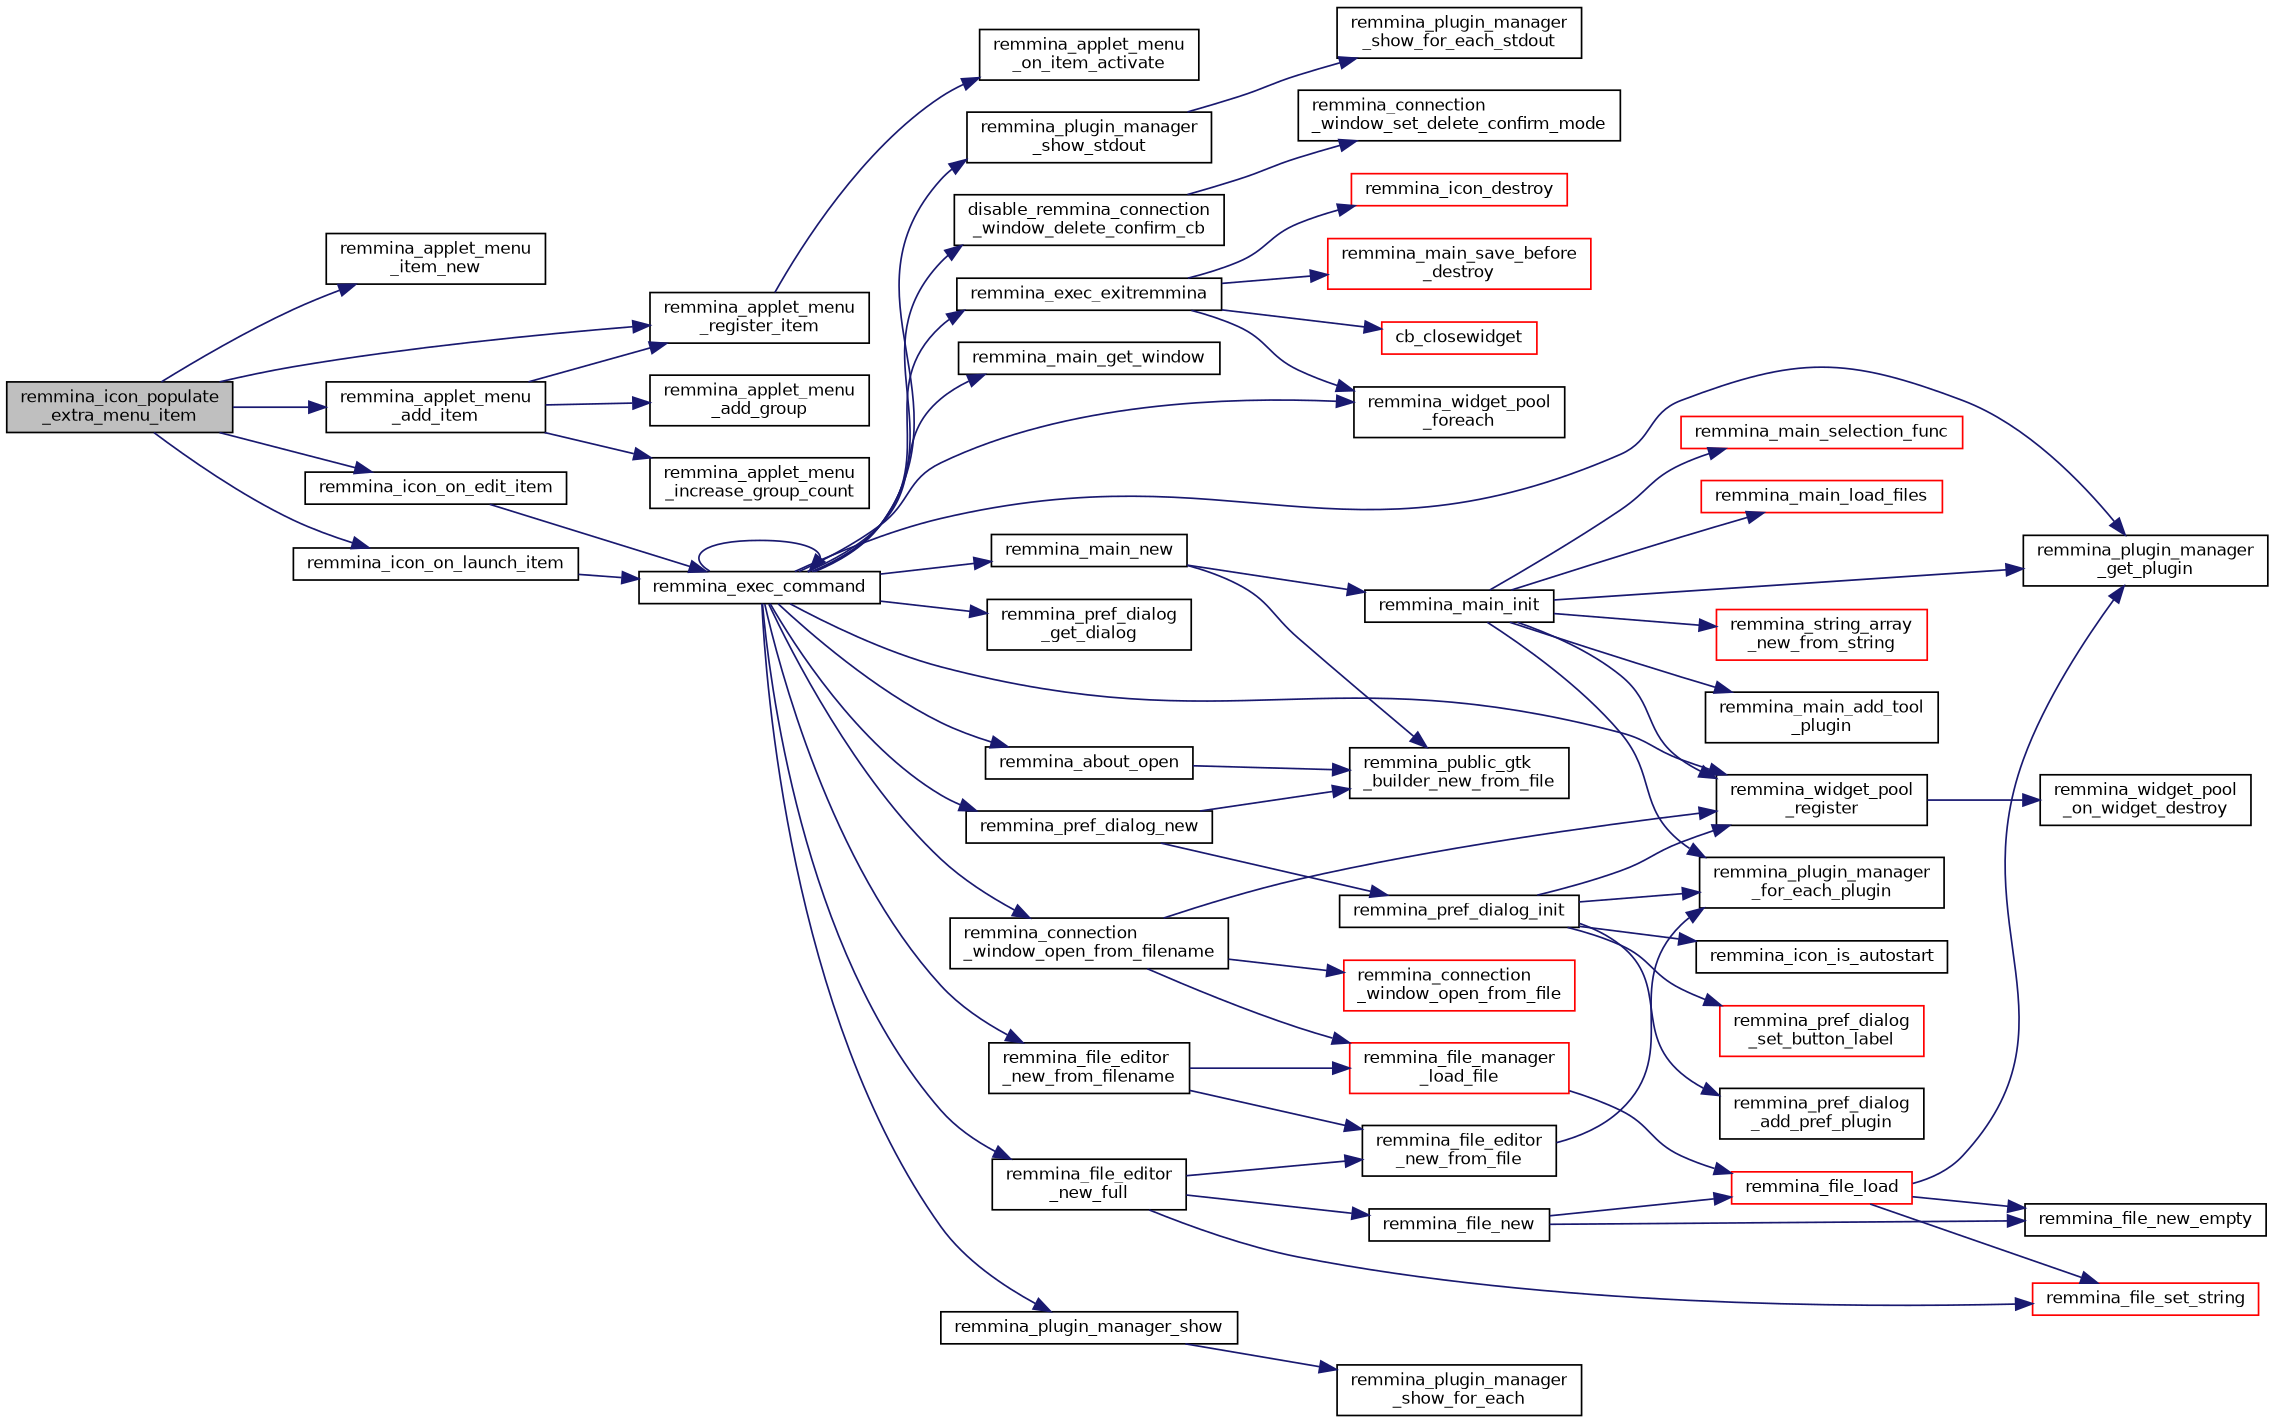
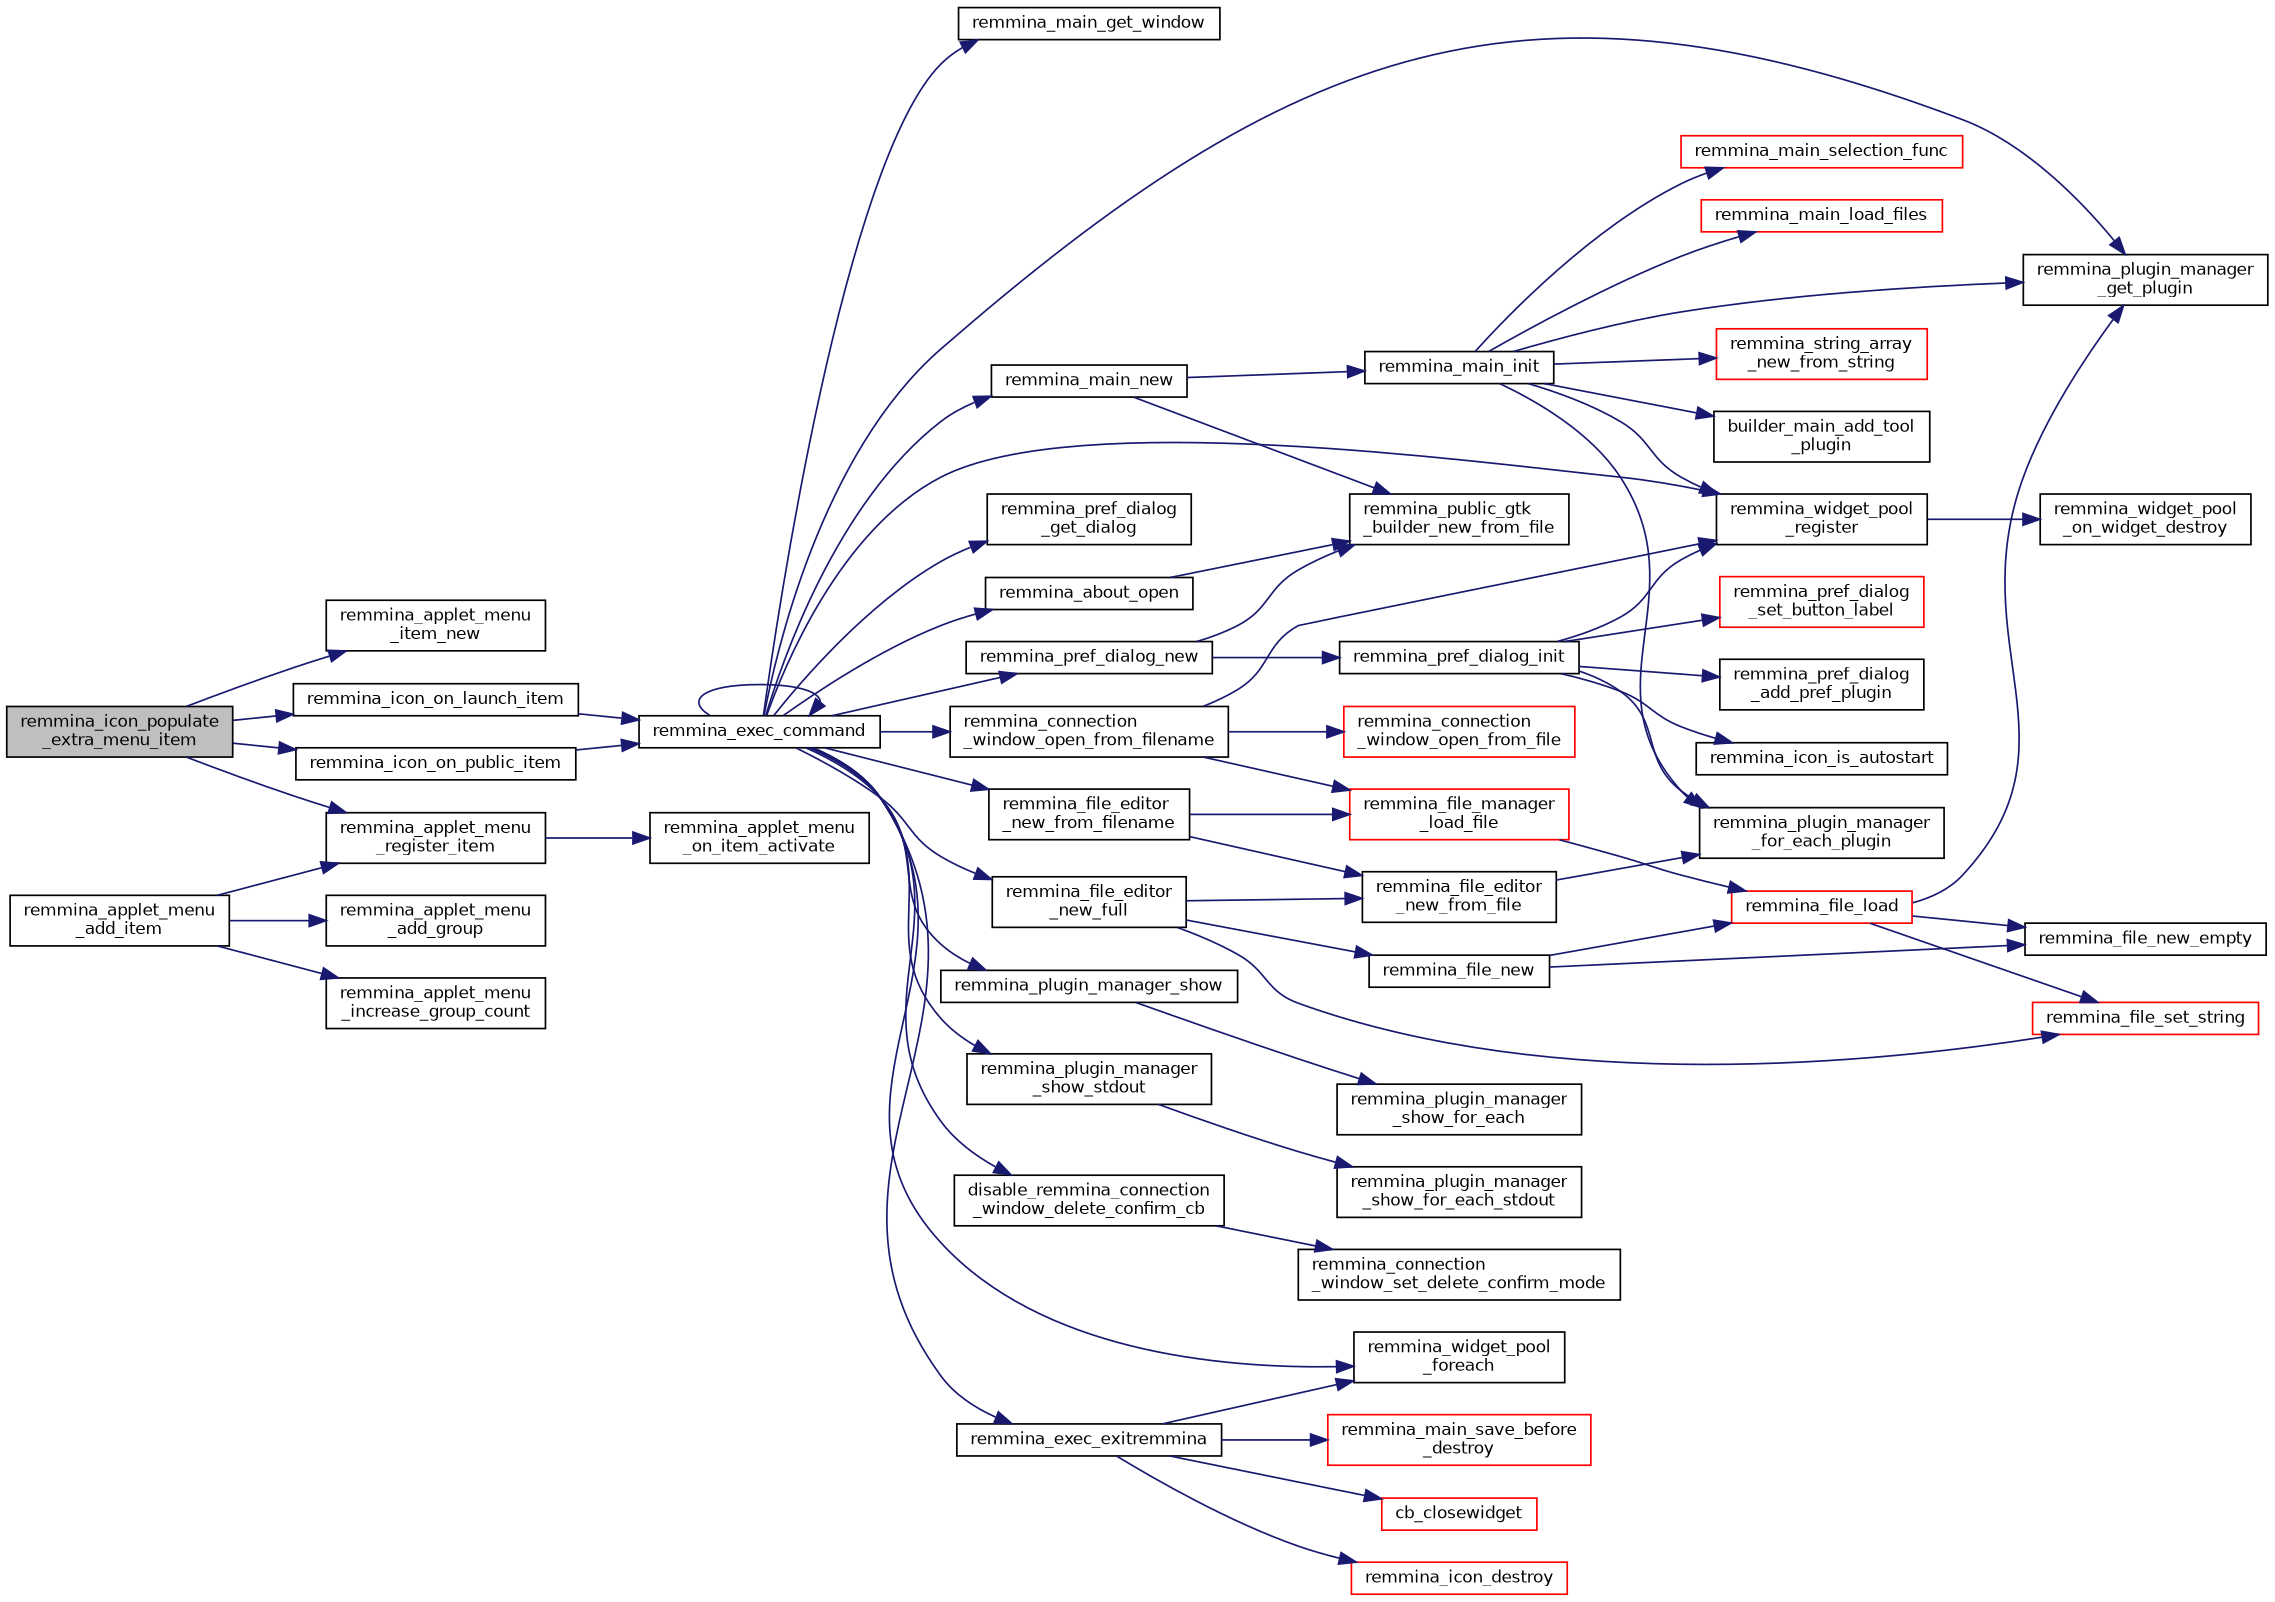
edge "remmina_icon_populate _extra_menu_item" -> "remmina_applet_menu _add_item": removed
node "remmina_icon_on_edit_item": label "remmina_icon_on_edit_item" -> "remmina_icon_on_public_item"
node "remmina_main_add_tool _plugin": label "remmina_main_add_tool _plugin" -> "builder_main_add_tool _plugin"
